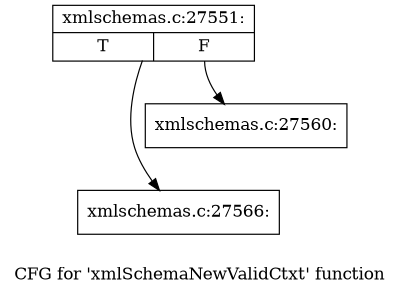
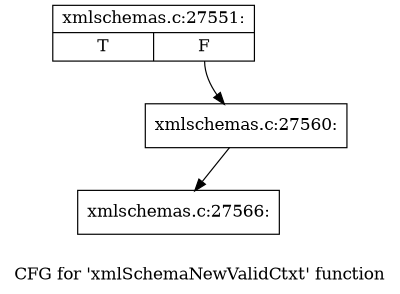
edge "xmlschemas.c:27551:" -> "xmlschemas.c:27566:": now "xmlschemas.c:27560:" -> "xmlschemas.c:27566:"
